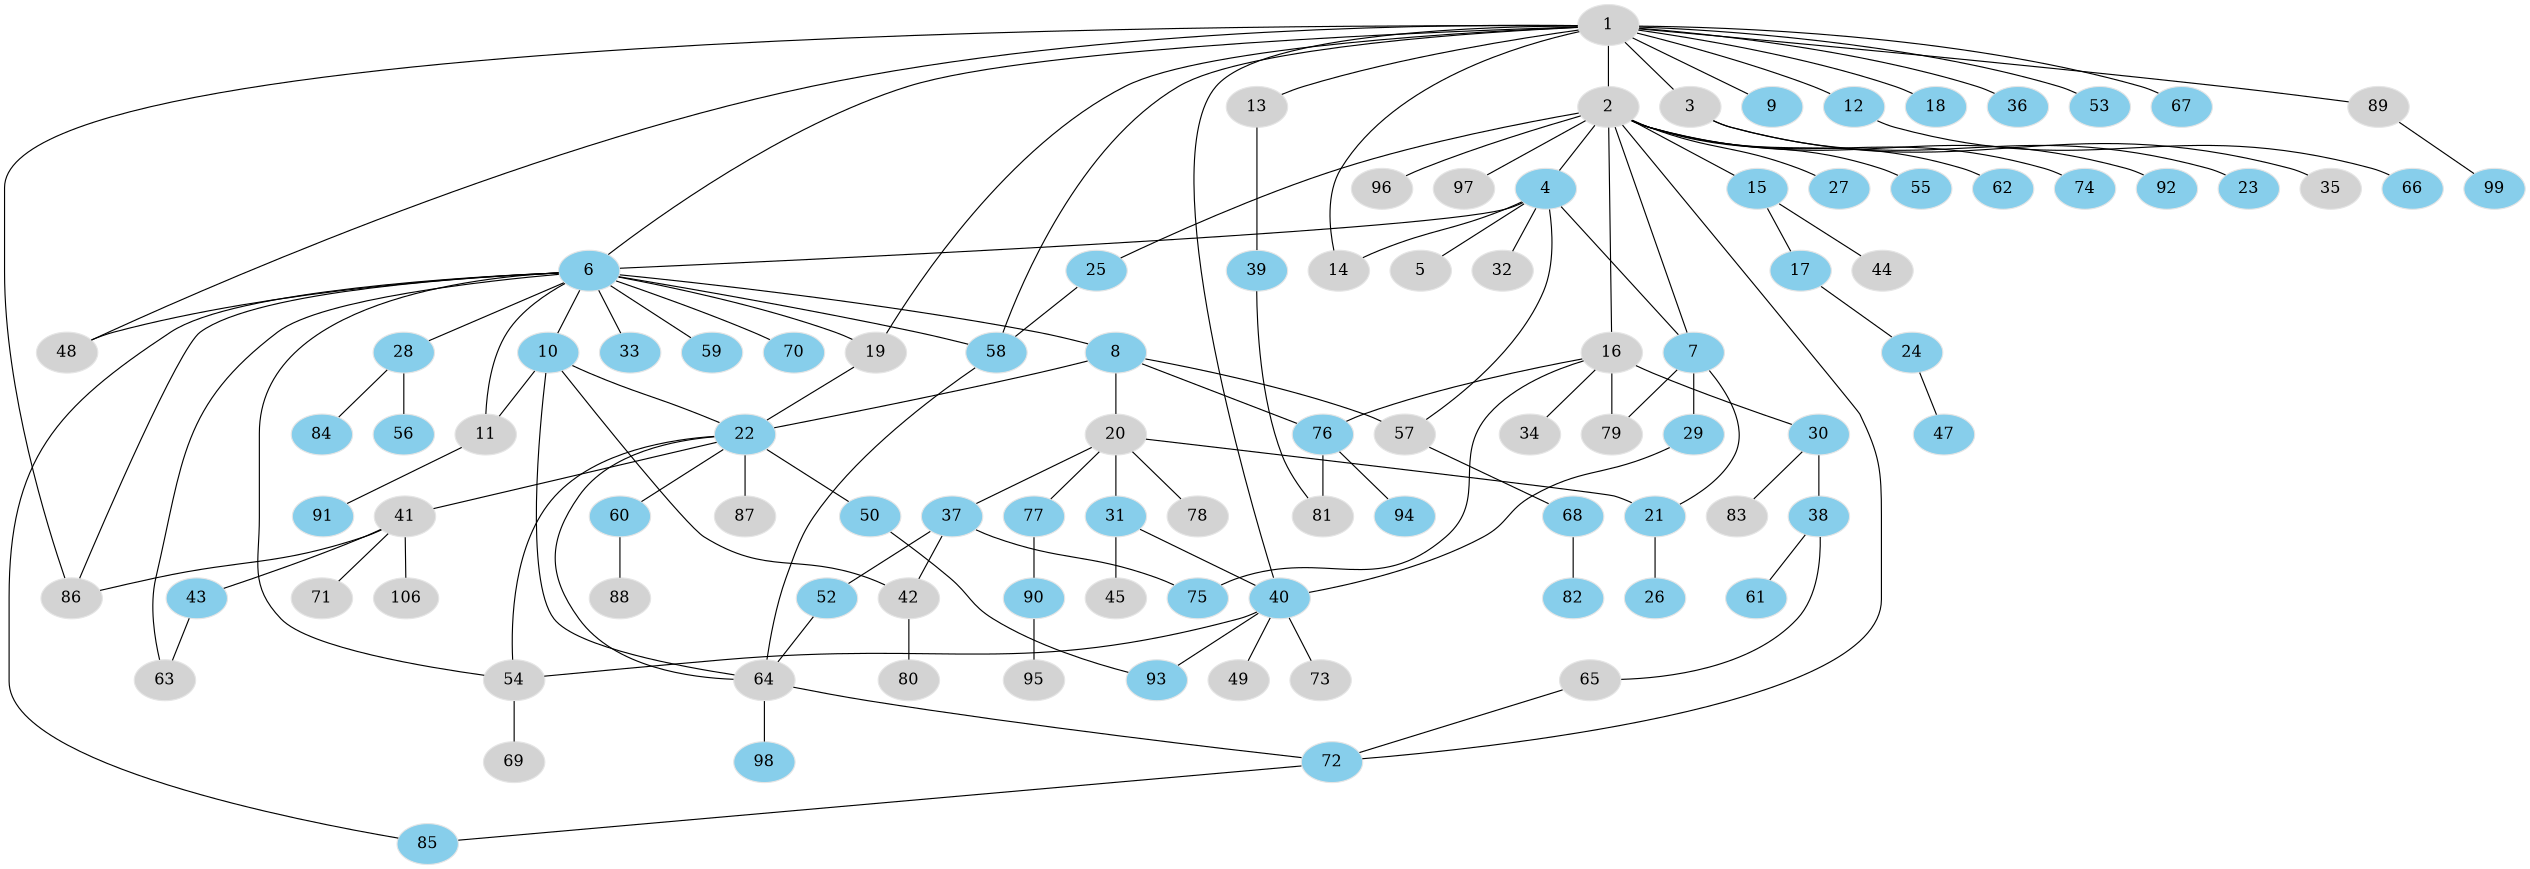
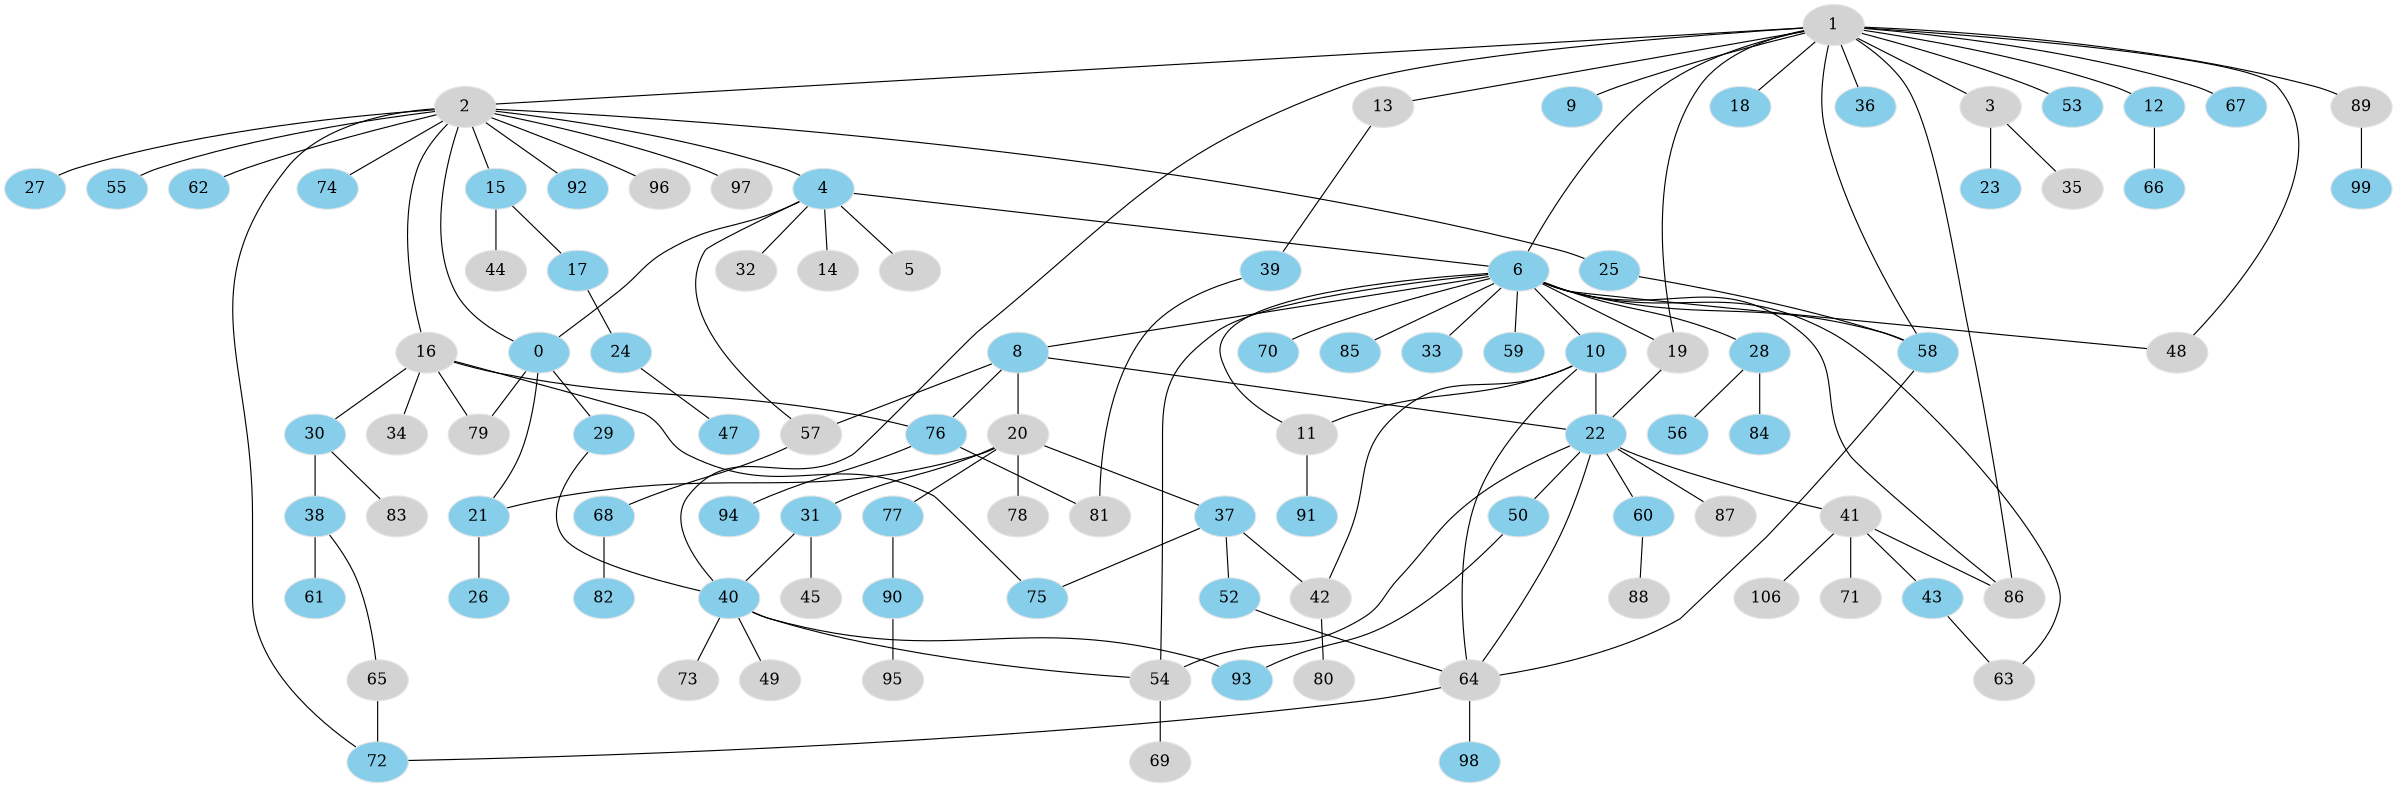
edge "1" -- "14": removed
node "7": label "7" -> "0"
edge "72" -- "85": removed
